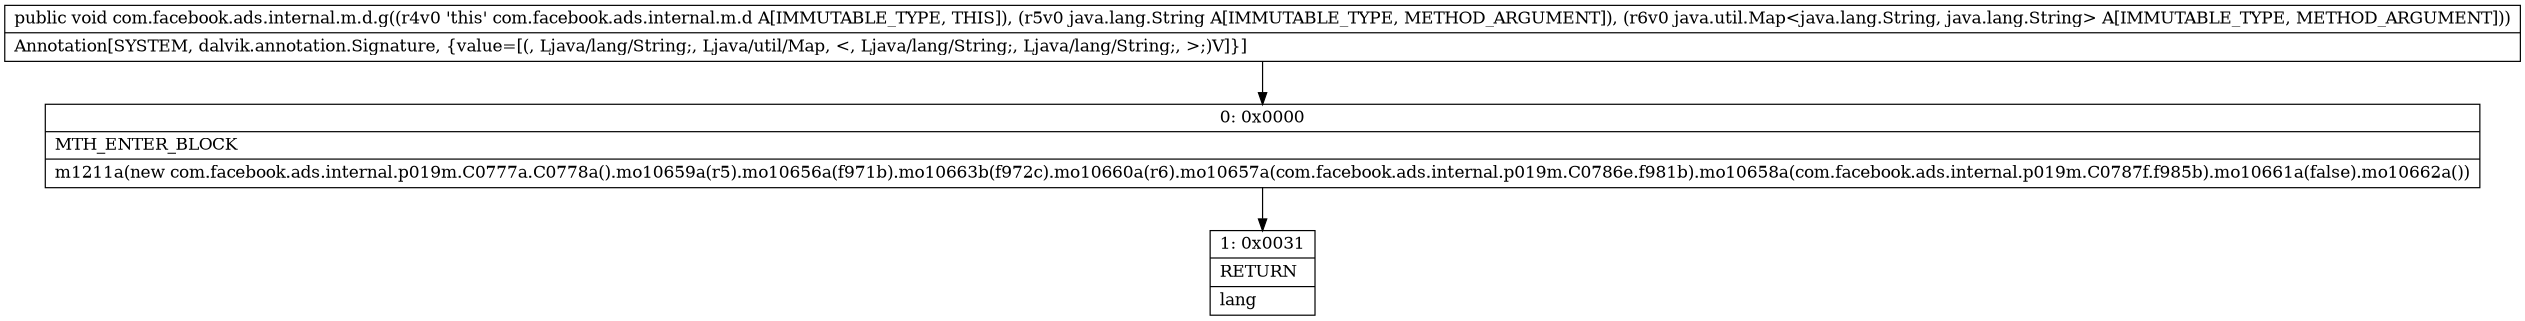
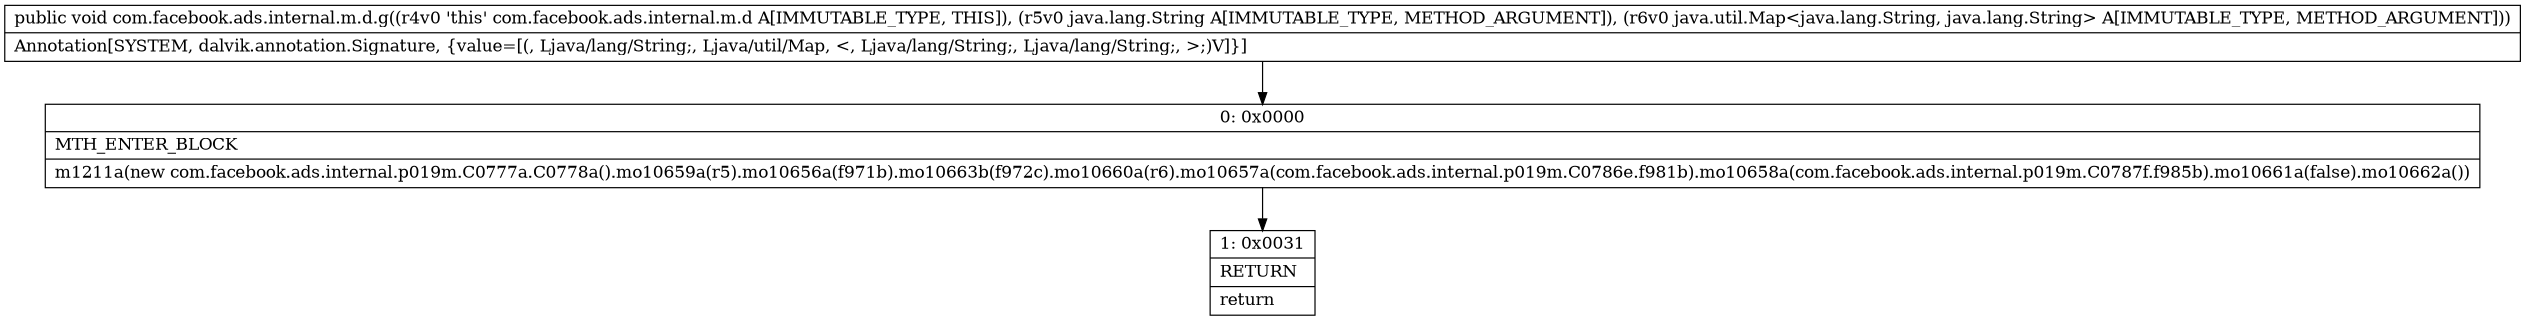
node "1: 0x0031": text "lang" -> "return"
